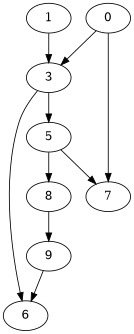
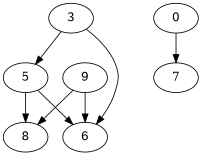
node "1": removed
edge "0" -> "3": removed
edge "5" -> "7": now "5" -> "6"
edge "8" -> "9": reversed
